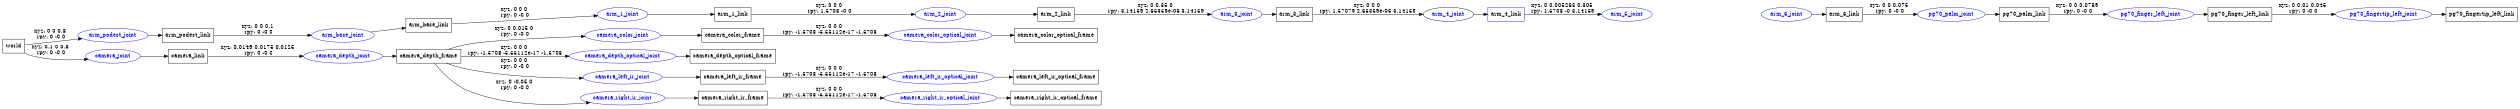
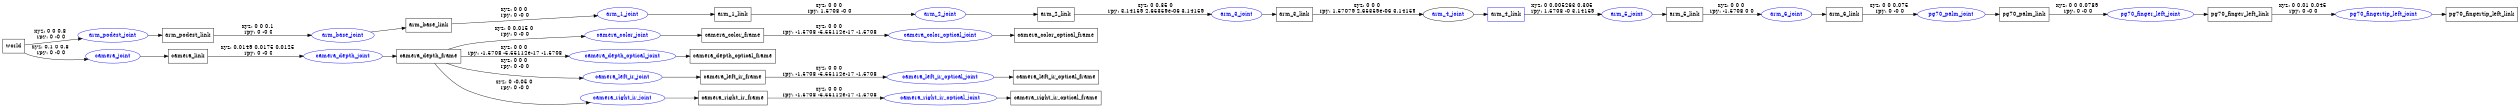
node "arm_5_link": added
